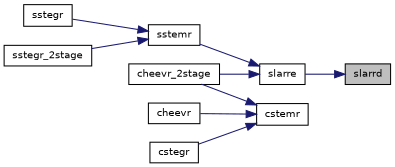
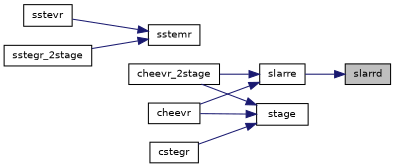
node "sstegr": label "sstegr" -> "sstevr"
edge "sstemr" -> "slarre": now "cheevr" -> "slarre"
node "cstemr": label "cstemr" -> "stage"
